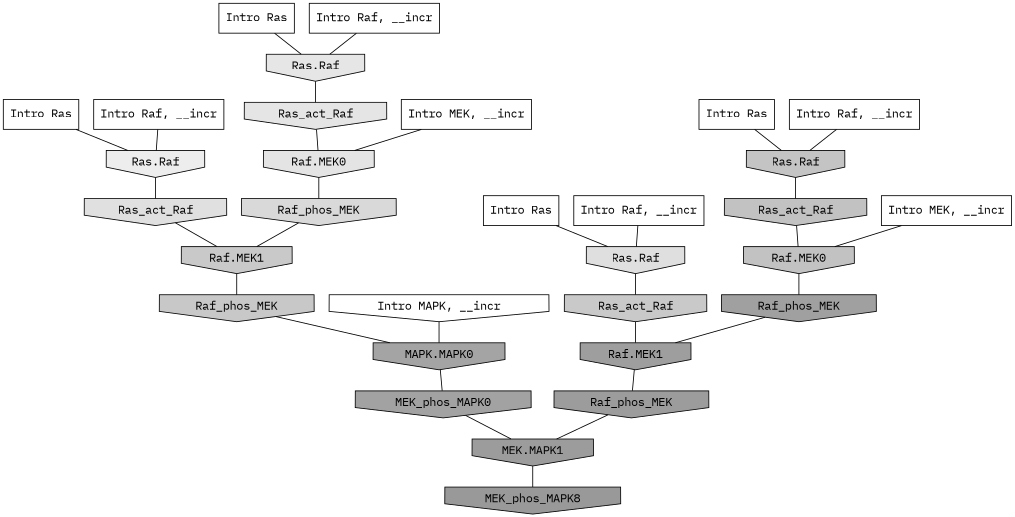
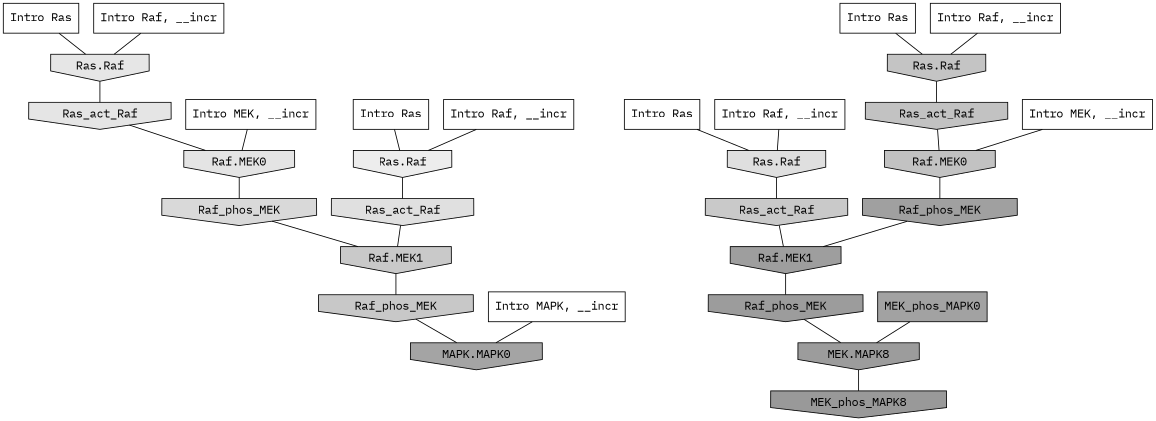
node "Intro MAPK, __incr": shape invhouse -> box
edge "MAPK.MAPK0" -- "MEK_phos_MAPK0": removed
node "MEK_phos_MAPK0": shape invhouse -> box
node "MEK.MAPK1": label "MEK.MAPK1" -> "MEK.MAPK8"
